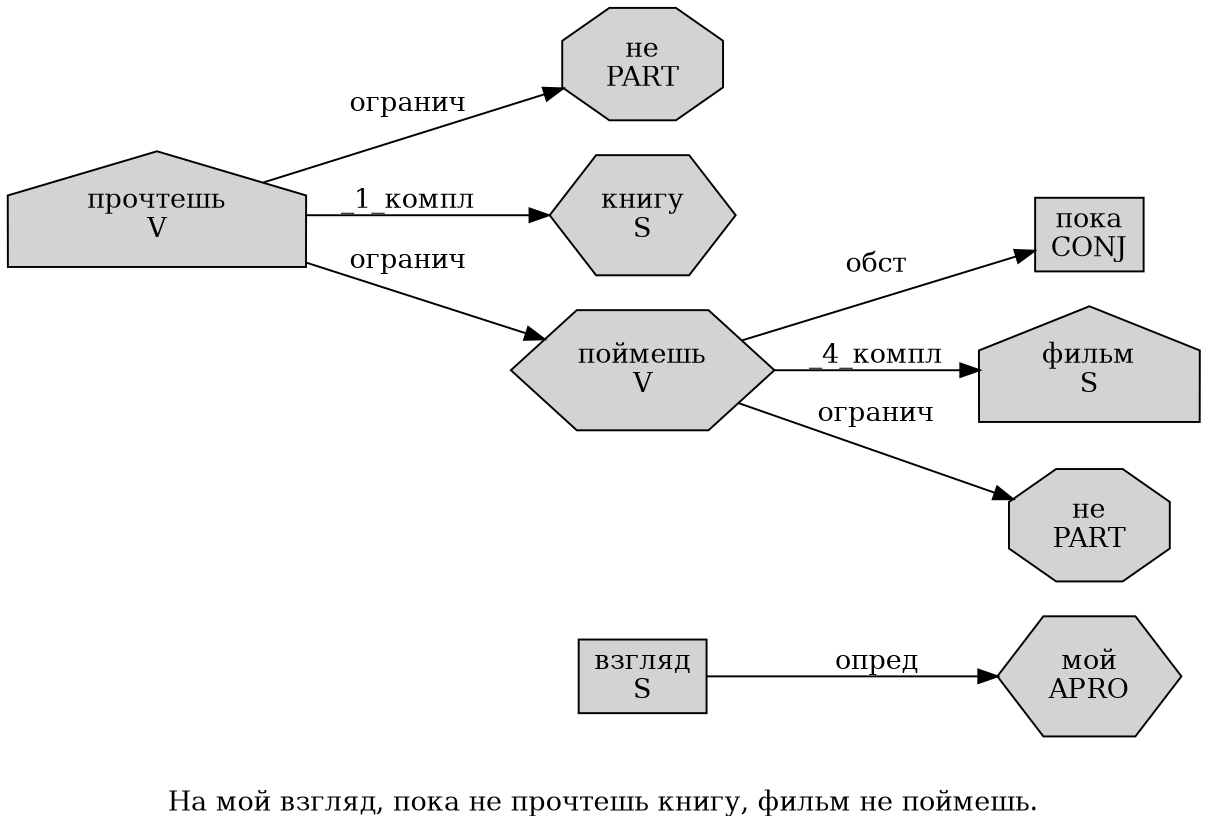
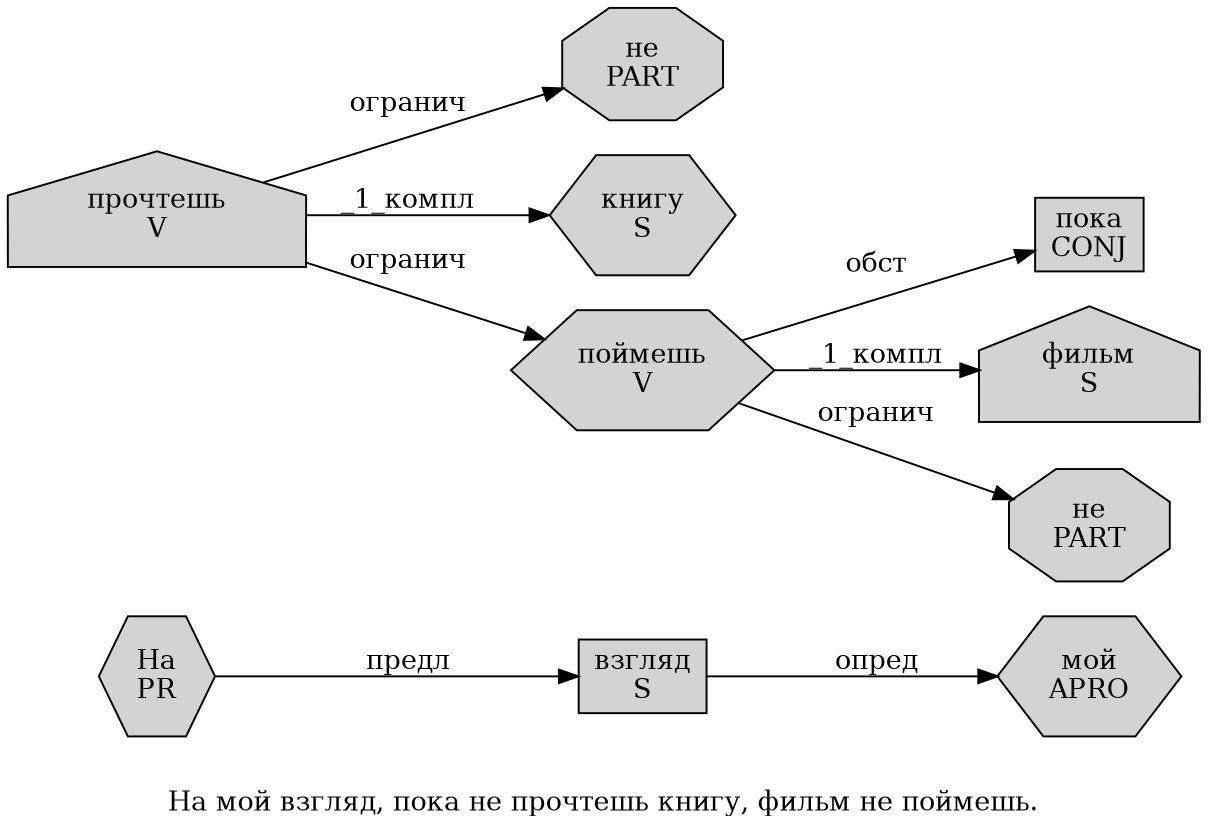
edge "поймешь V" -> "фильм S": label "_4_компл" -> "_1_компл"
node "На PR": added
